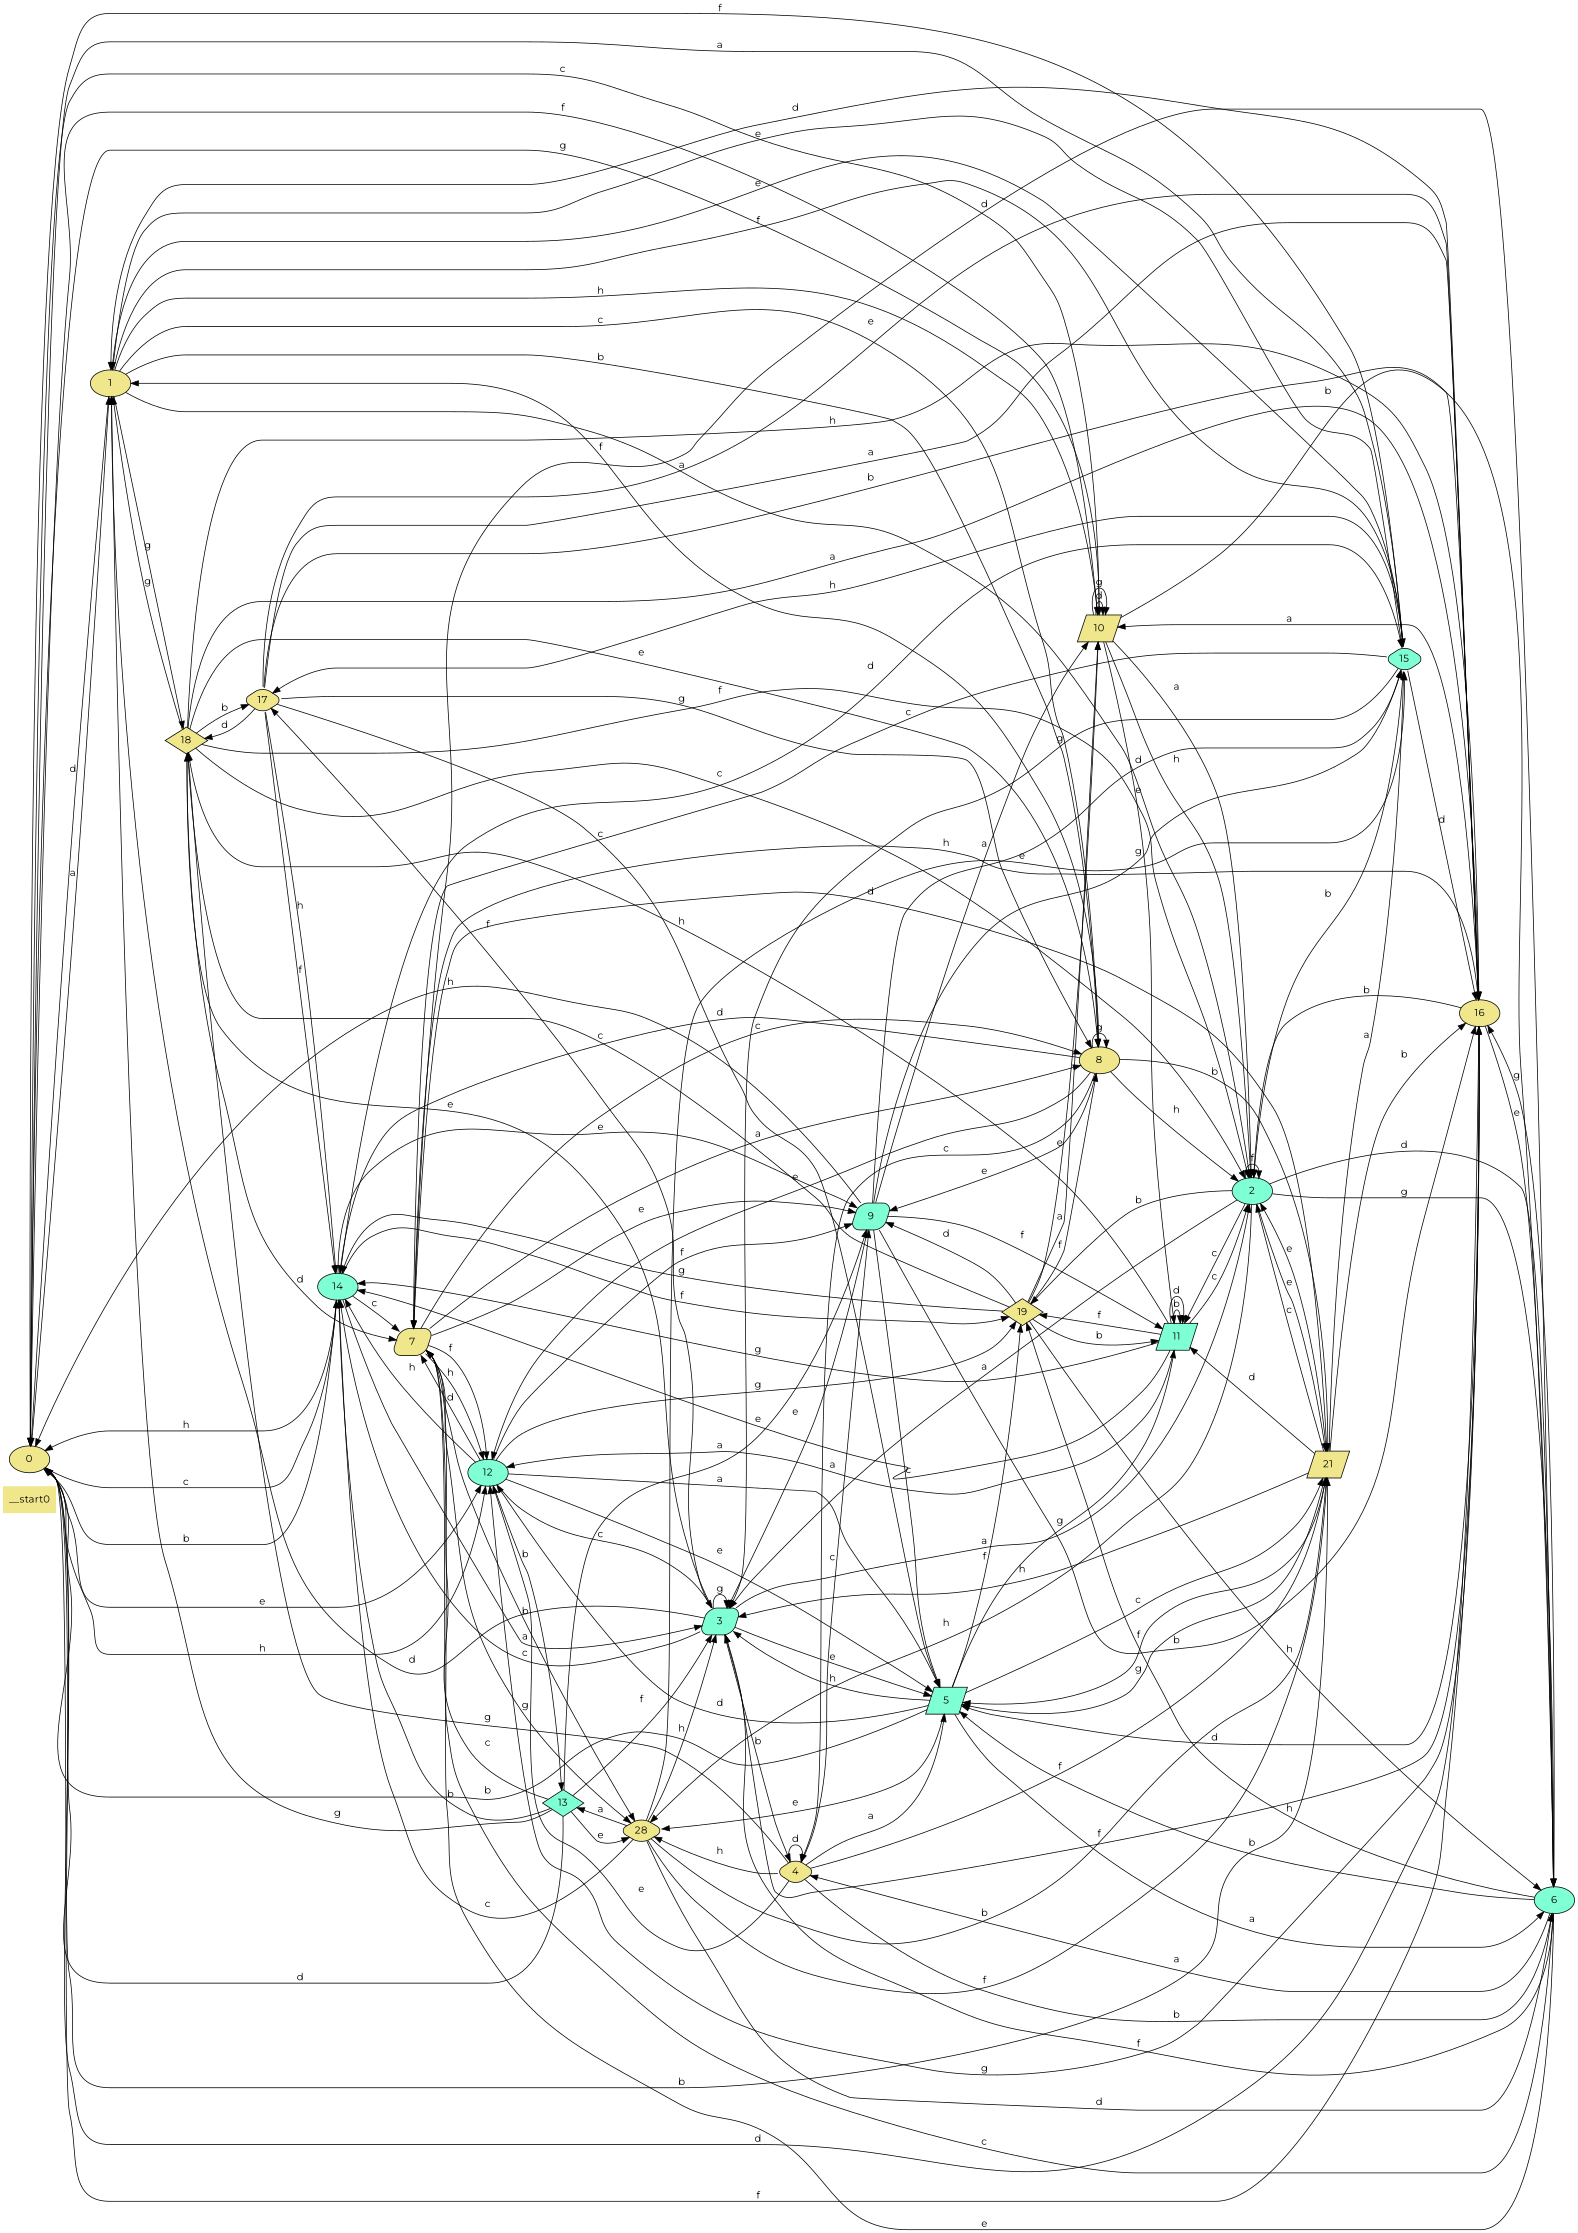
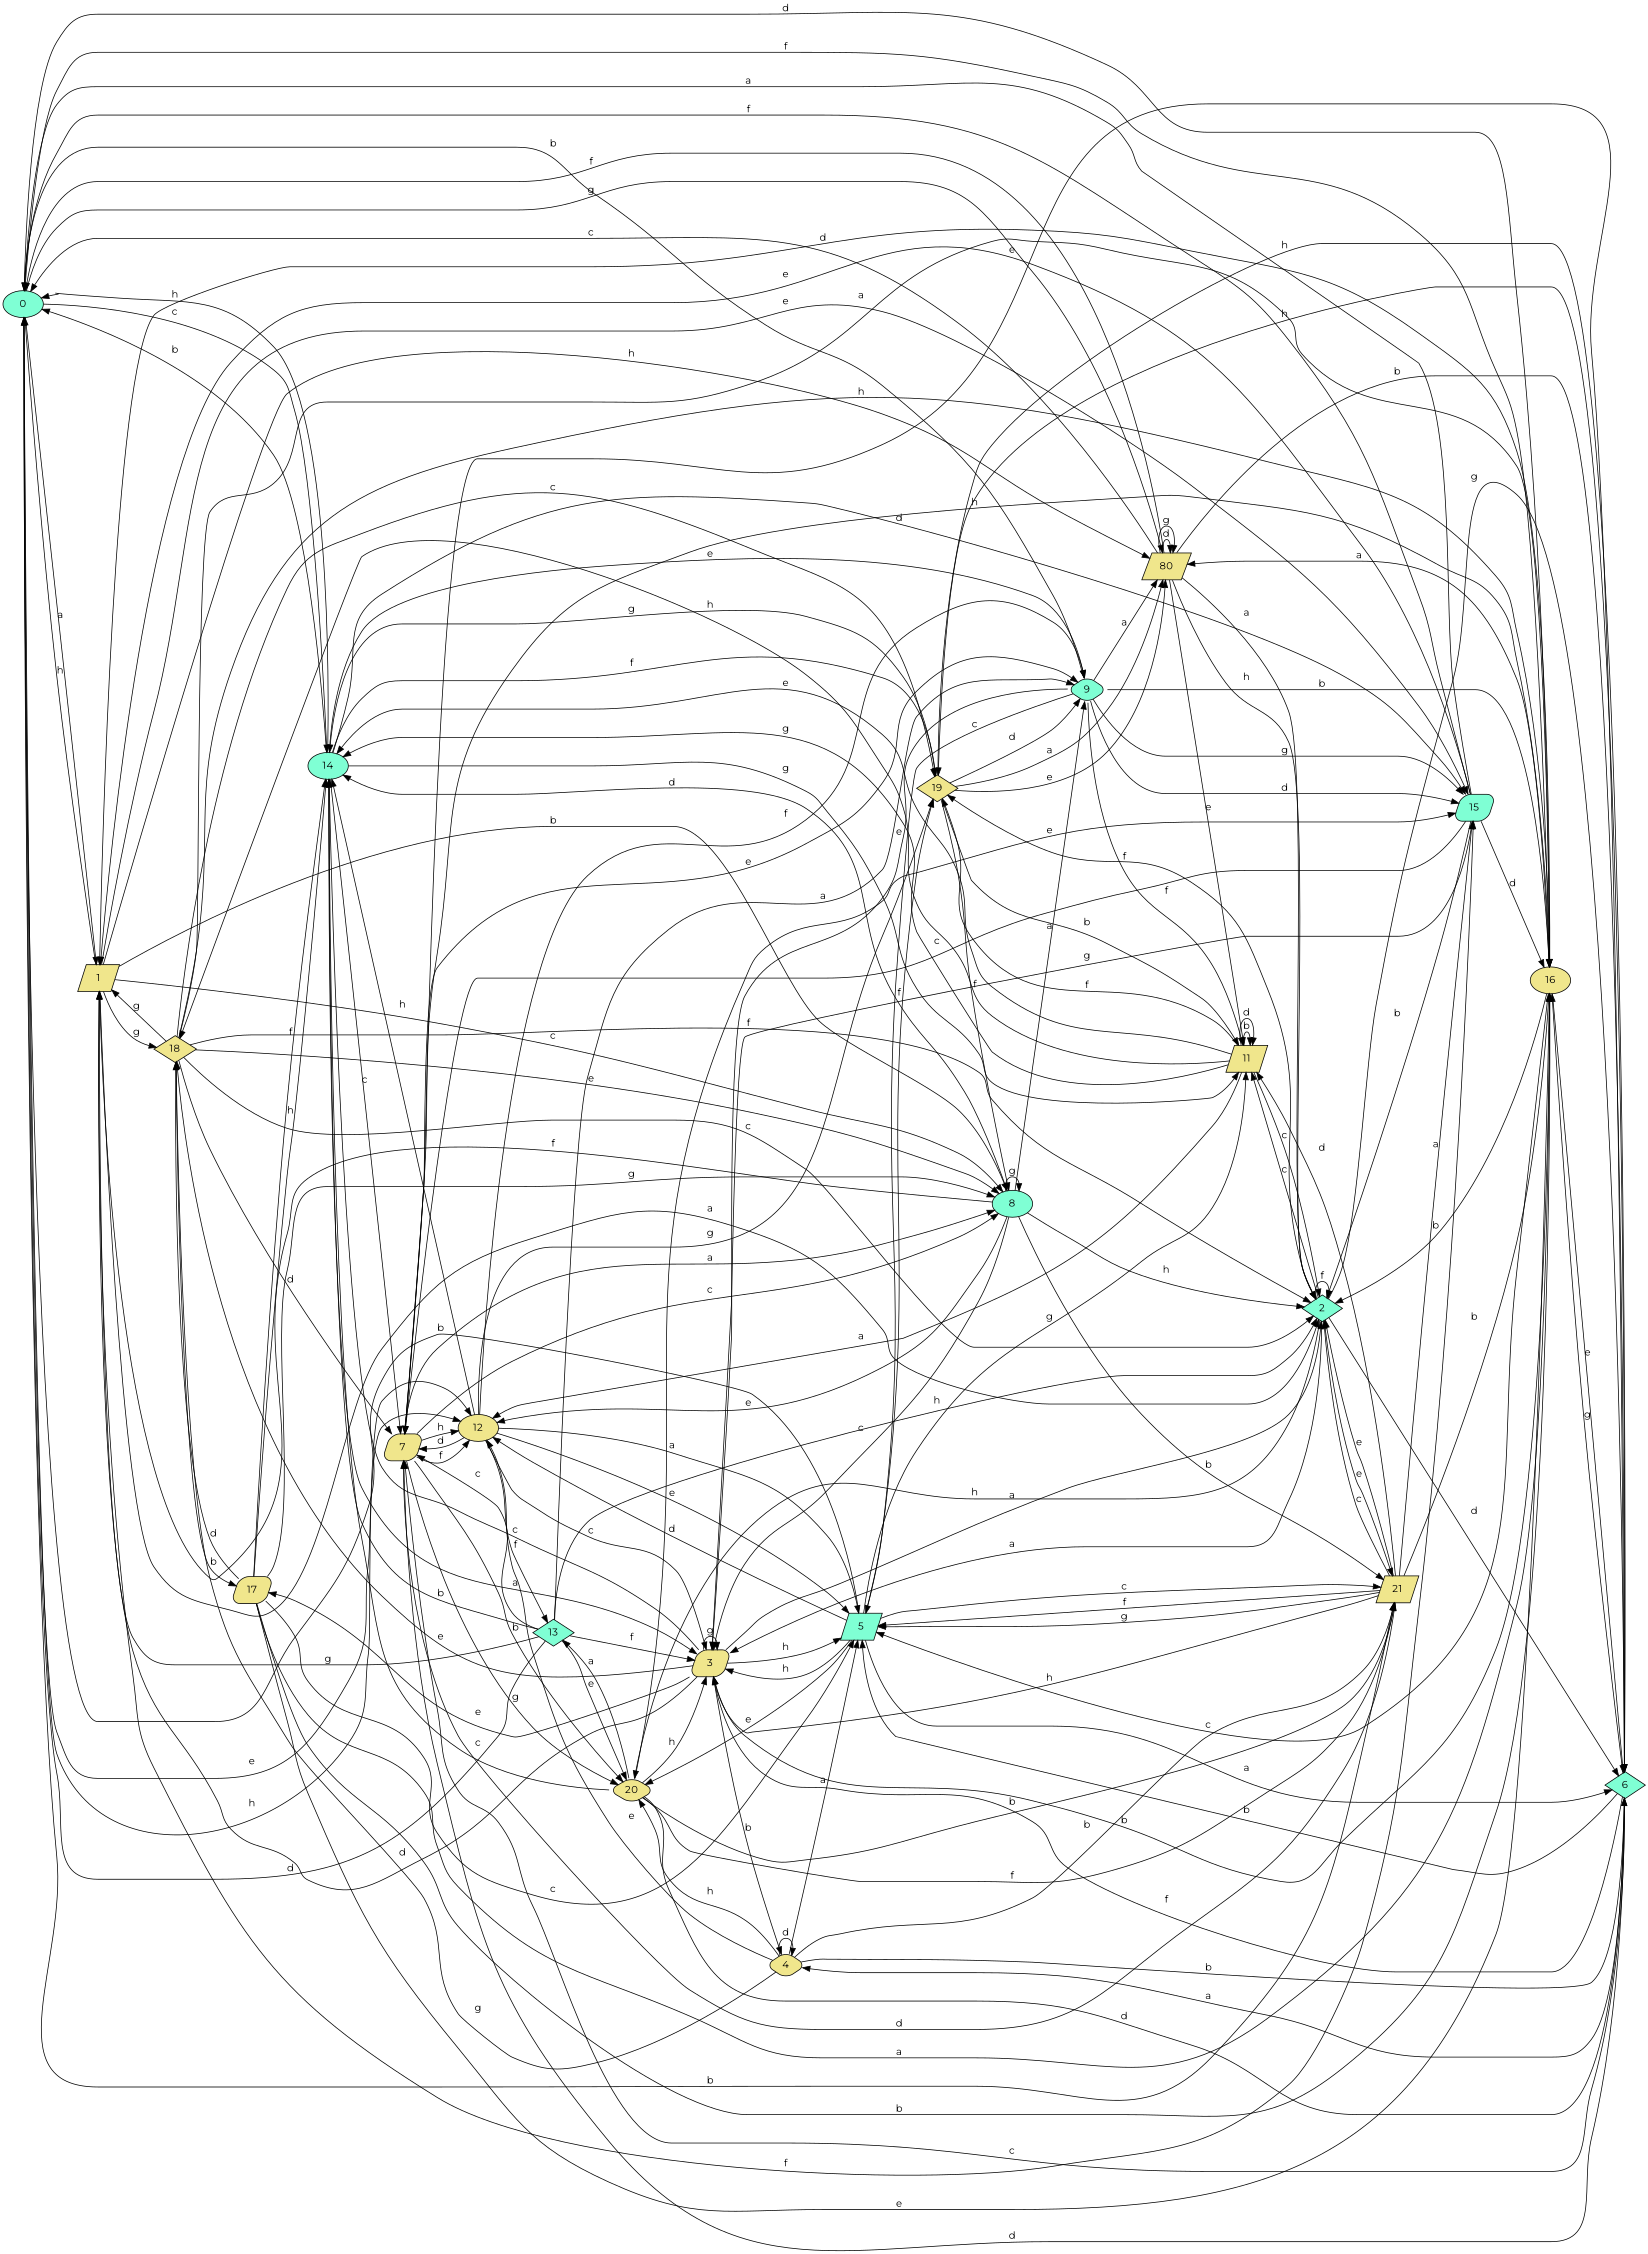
node "1": shape ellipse -> parallelogram
edge "15" -> "17": removed, label "h"
node "10": label "10" -> "80"
node "15": shape diamond -> parallelogram
node "17": shape diamond -> parallelogram
edge "1" -> "0": label "d" -> "h"
edge "14" -> "11": added, label "g"
edge "7" -> "21": reversed
edge "3" -> "17": label "f" -> "e"
edge "9" -> "0": label "h" -> "b"
edge "19" -> "18": reversed
node "8": fillcolor khaki -> aquamarine
edge "8" -> "9": label "e" -> "a"
node "2": shape ellipse -> diamond
edge "2" -> "19": label "b" -> "f"
node "9": shape parallelogram -> diamond
node "11": fillcolor aquamarine -> khaki
edge "8" -> "4": now "8" -> "3"
edge "13" -> "2": added, label "h"
node "0": fillcolor khaki -> aquamarine
node "12": fillcolor aquamarine -> khaki
node "__start0": removed
edge "4" -> "9": removed, label "c"
edge "12" -> "13": label "b" -> "f"
node "3": fillcolor aquamarine -> khaki
edge "3" -> "5": label "e" -> "h"
edge "16" -> "5": label "d" -> "c"
edge "4" -> "21": label "f" -> "b"
node "28": label "28" -> "20"
edge "16" -> "3": label "f" -> "b"
node "6": shape ellipse -> diamond
edge "16" -> "12": removed, label "g"
